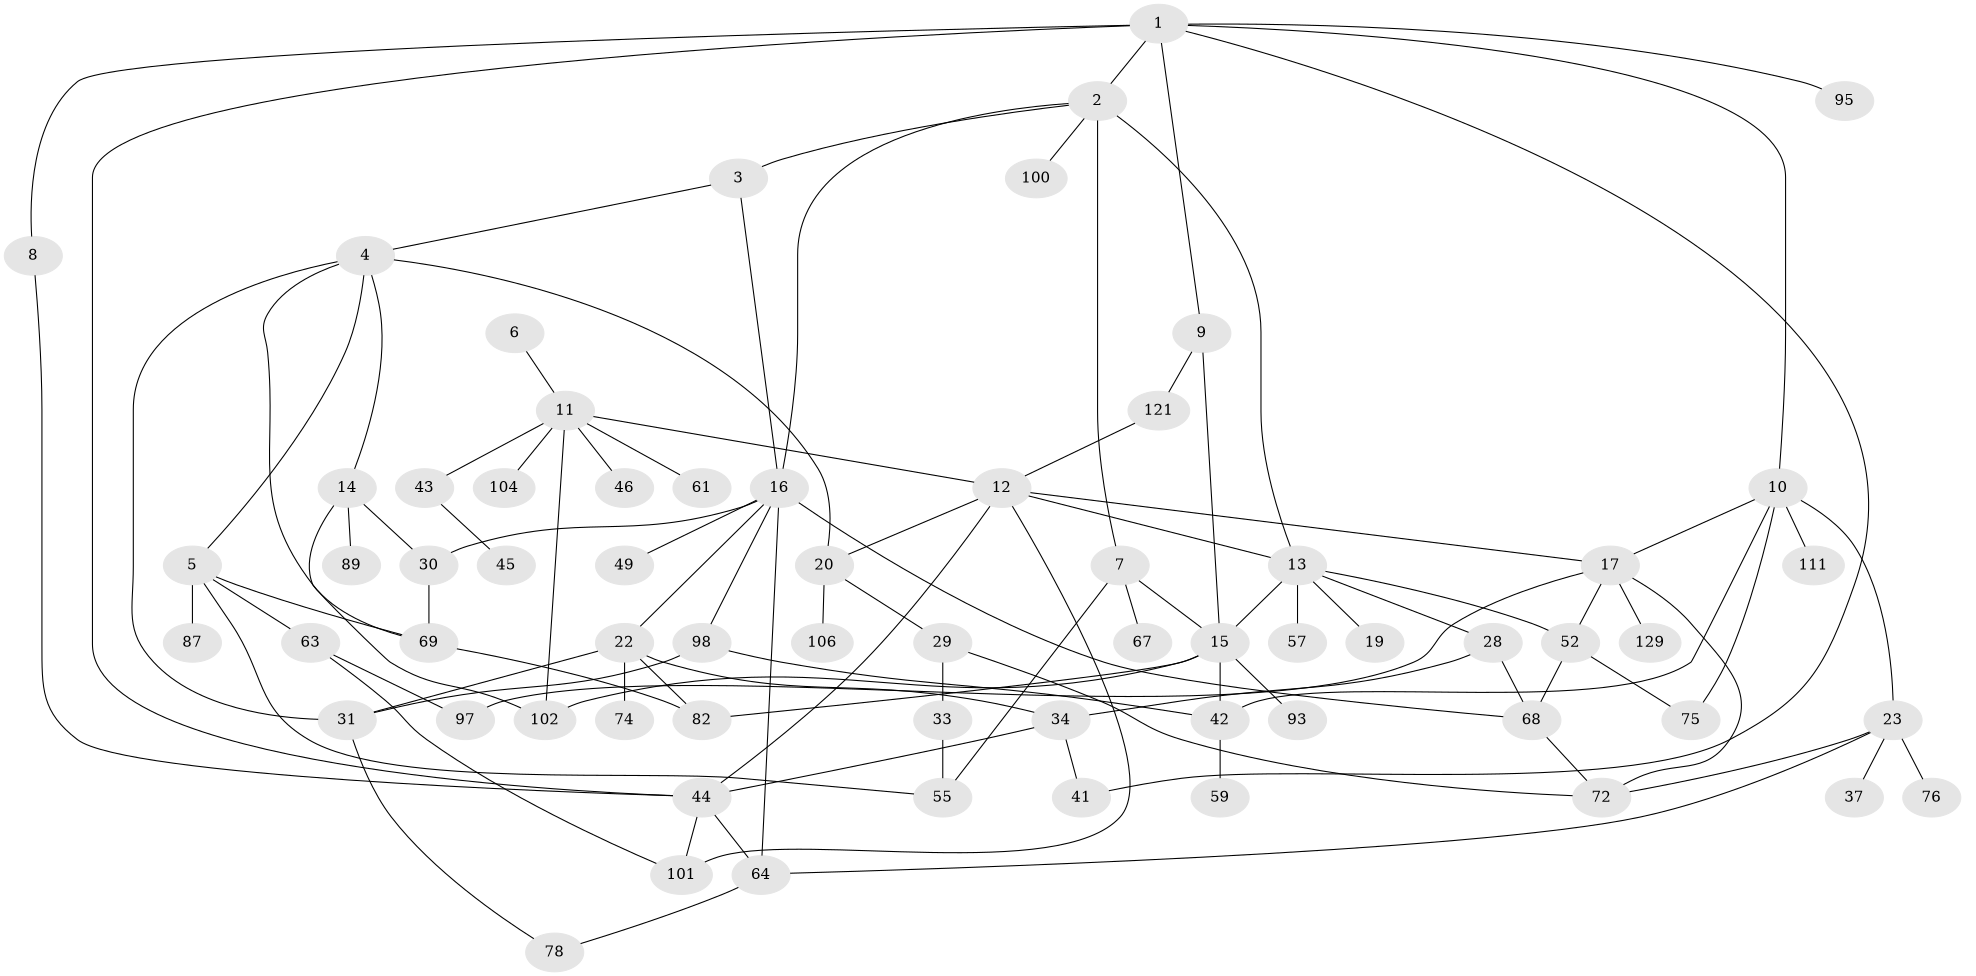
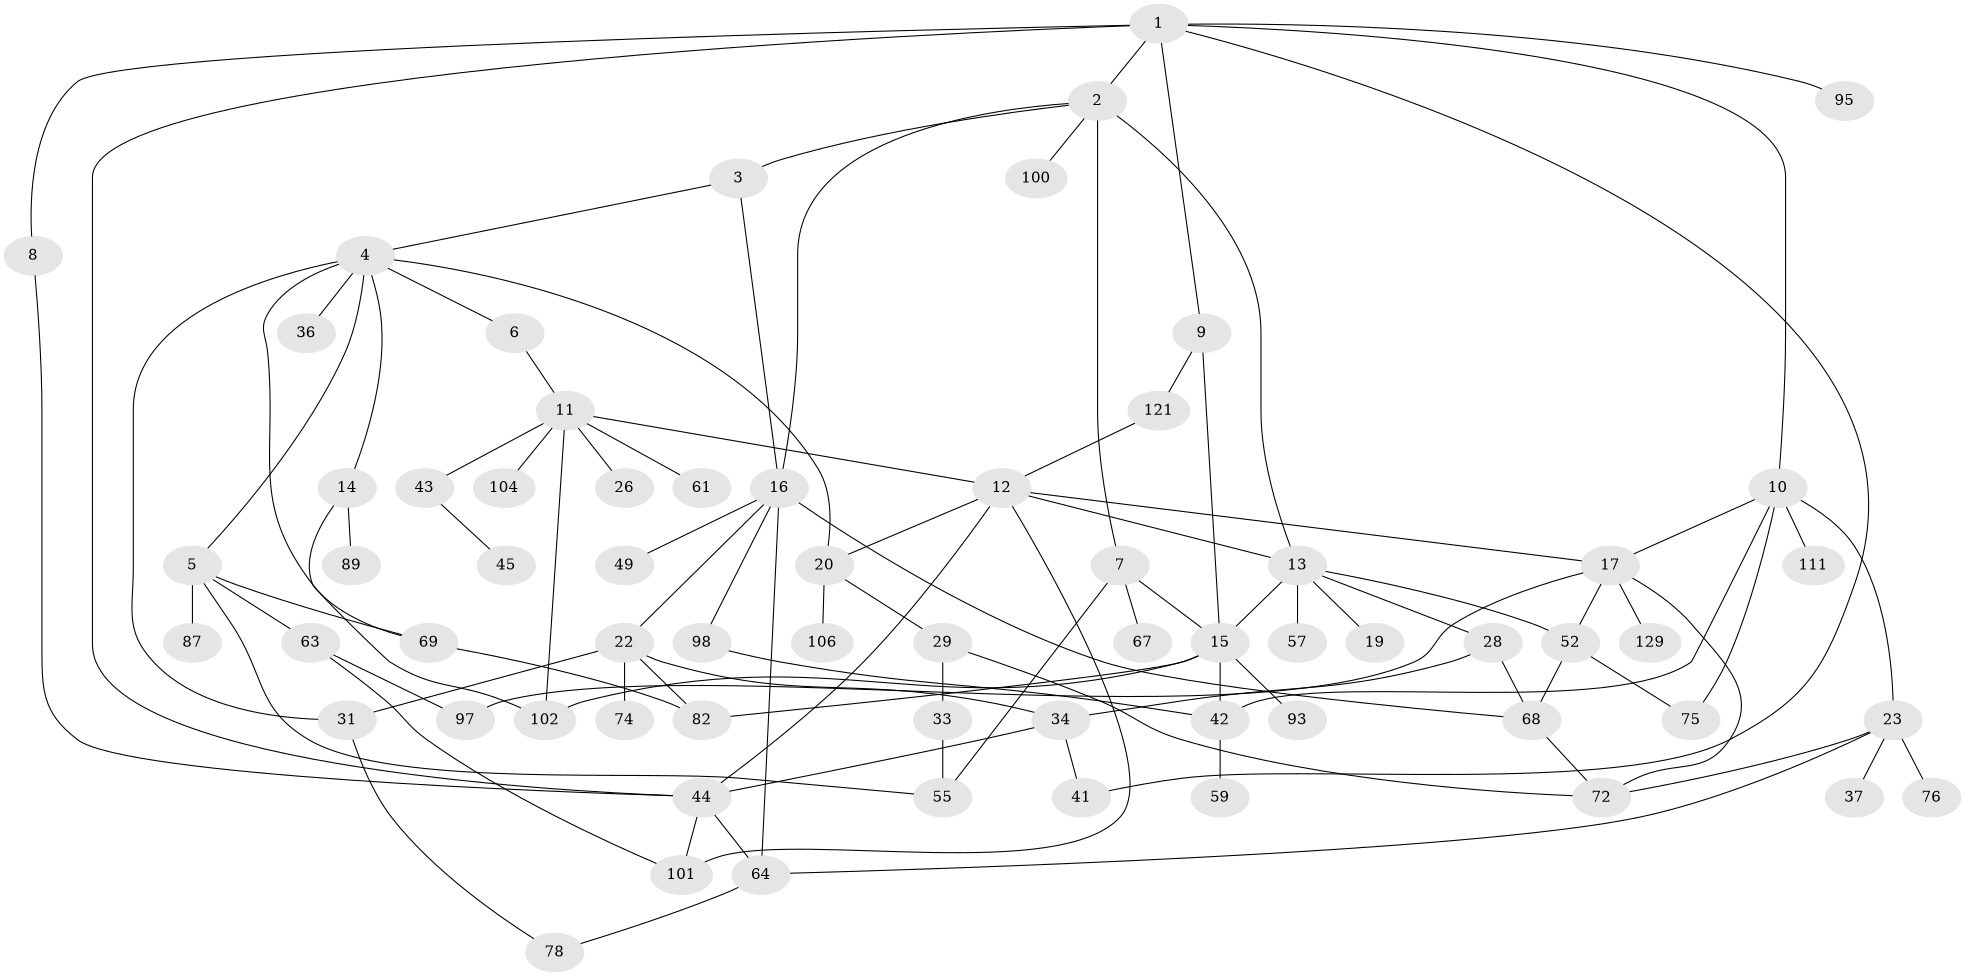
edge "4" -- "6": added
node "36": added
node "46": label "46" -> "26"
node "30": removed
edge "98" -- "31": removed
